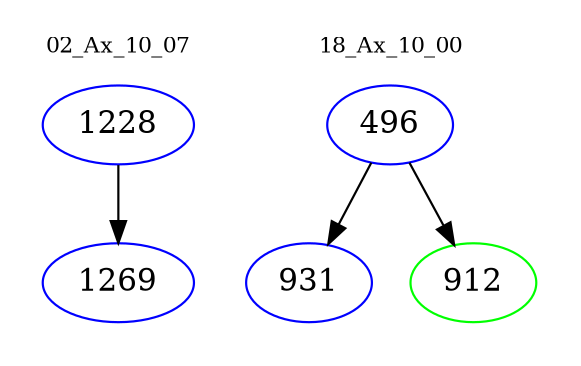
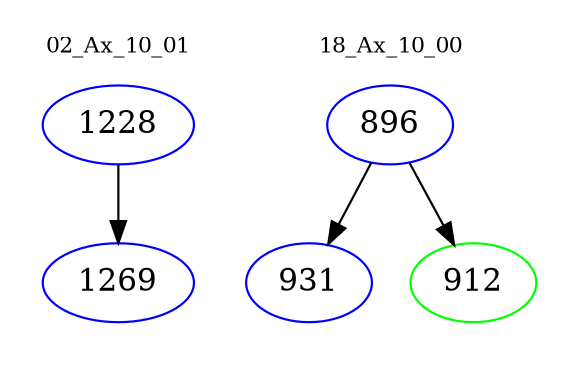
cluster "02_Ax_10_07": label "02_Ax_10_07" -> "02_Ax_10_01"
node "496": label "496" -> "896"
